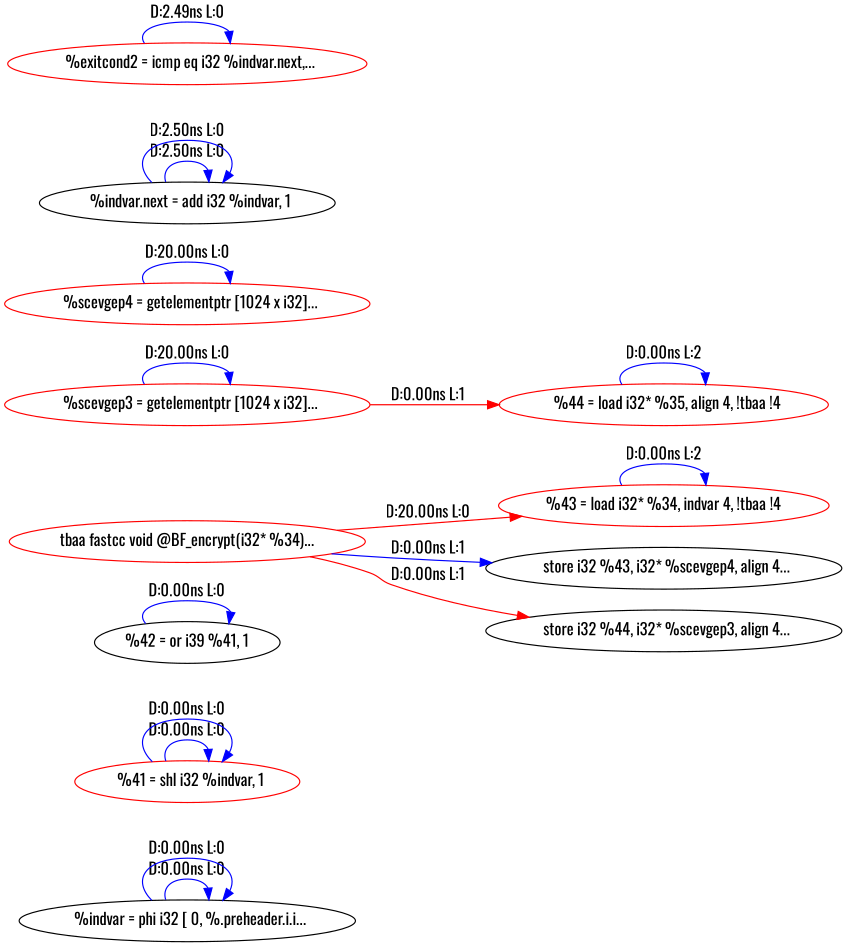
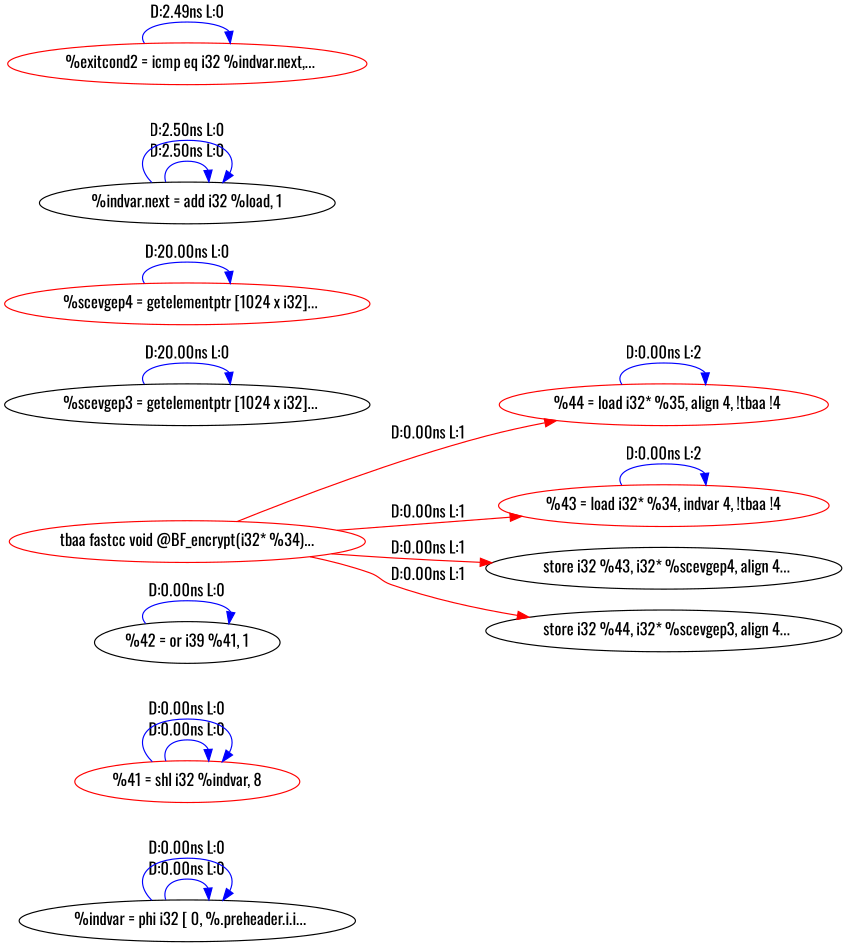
node "%indvar.next = add i32 %indvar, 1": label "%indvar.next = add i32 %indvar, 1" -> "%indvar.next = add i32 %load, 1"
node "%scevgep3 = getelementptr [1024 x i32]...": color red -> black
edge "%scevgep3 = getelementptr [1024 x i32]..." -> "%44 = load i32* %35, align 4, !tbaa !4": now "tbaa fastcc void @BF_encrypt(i32* %34)..." -> "%44 = load i32* %35, align 4, !tbaa !4"
edge "tbaa fastcc void @BF_encrypt(i32* %34)..." -> "%43 = load i32* %34, indvar 4, !tbaa !4": label "D:20.00ns L:0" -> "D:0.00ns L:1"
edge "tbaa fastcc void @BF_encrypt(i32* %34)..." -> "store i32 %43, i32* %scevgep4, align 4...": color blue -> red
node "%41 = shl i32 %indvar, 1": label "%41 = shl i32 %indvar, 1" -> "%41 = shl i32 %indvar, 8"
